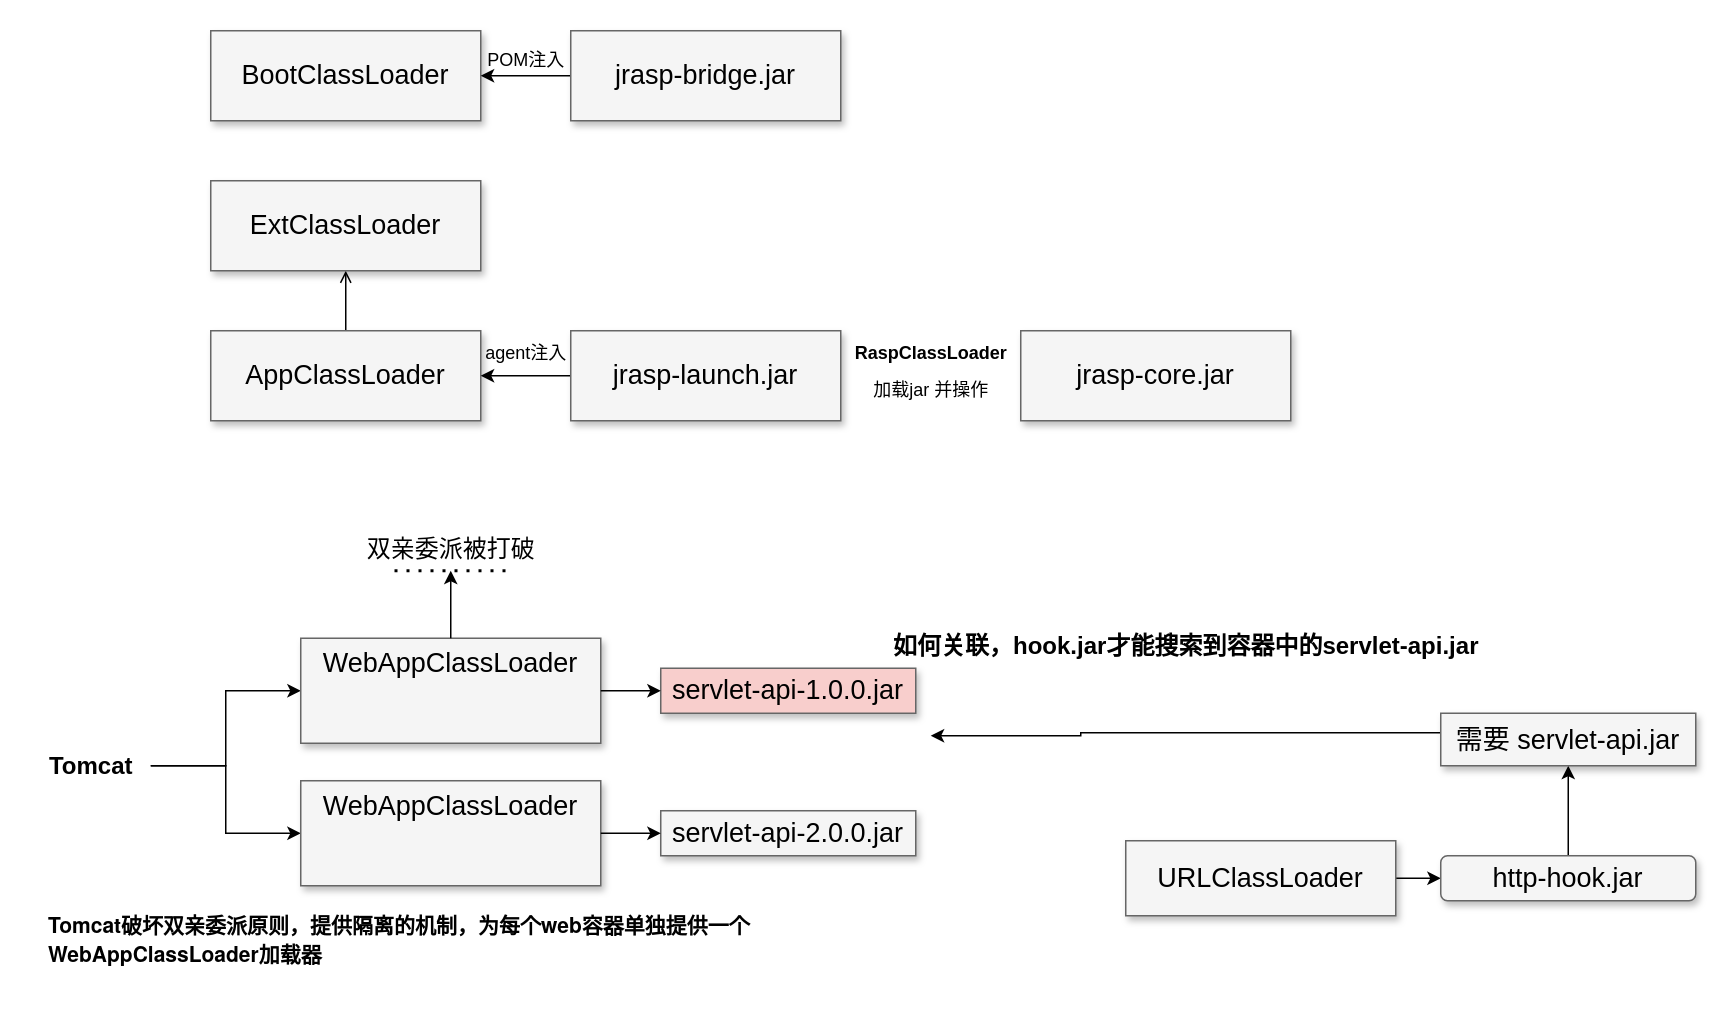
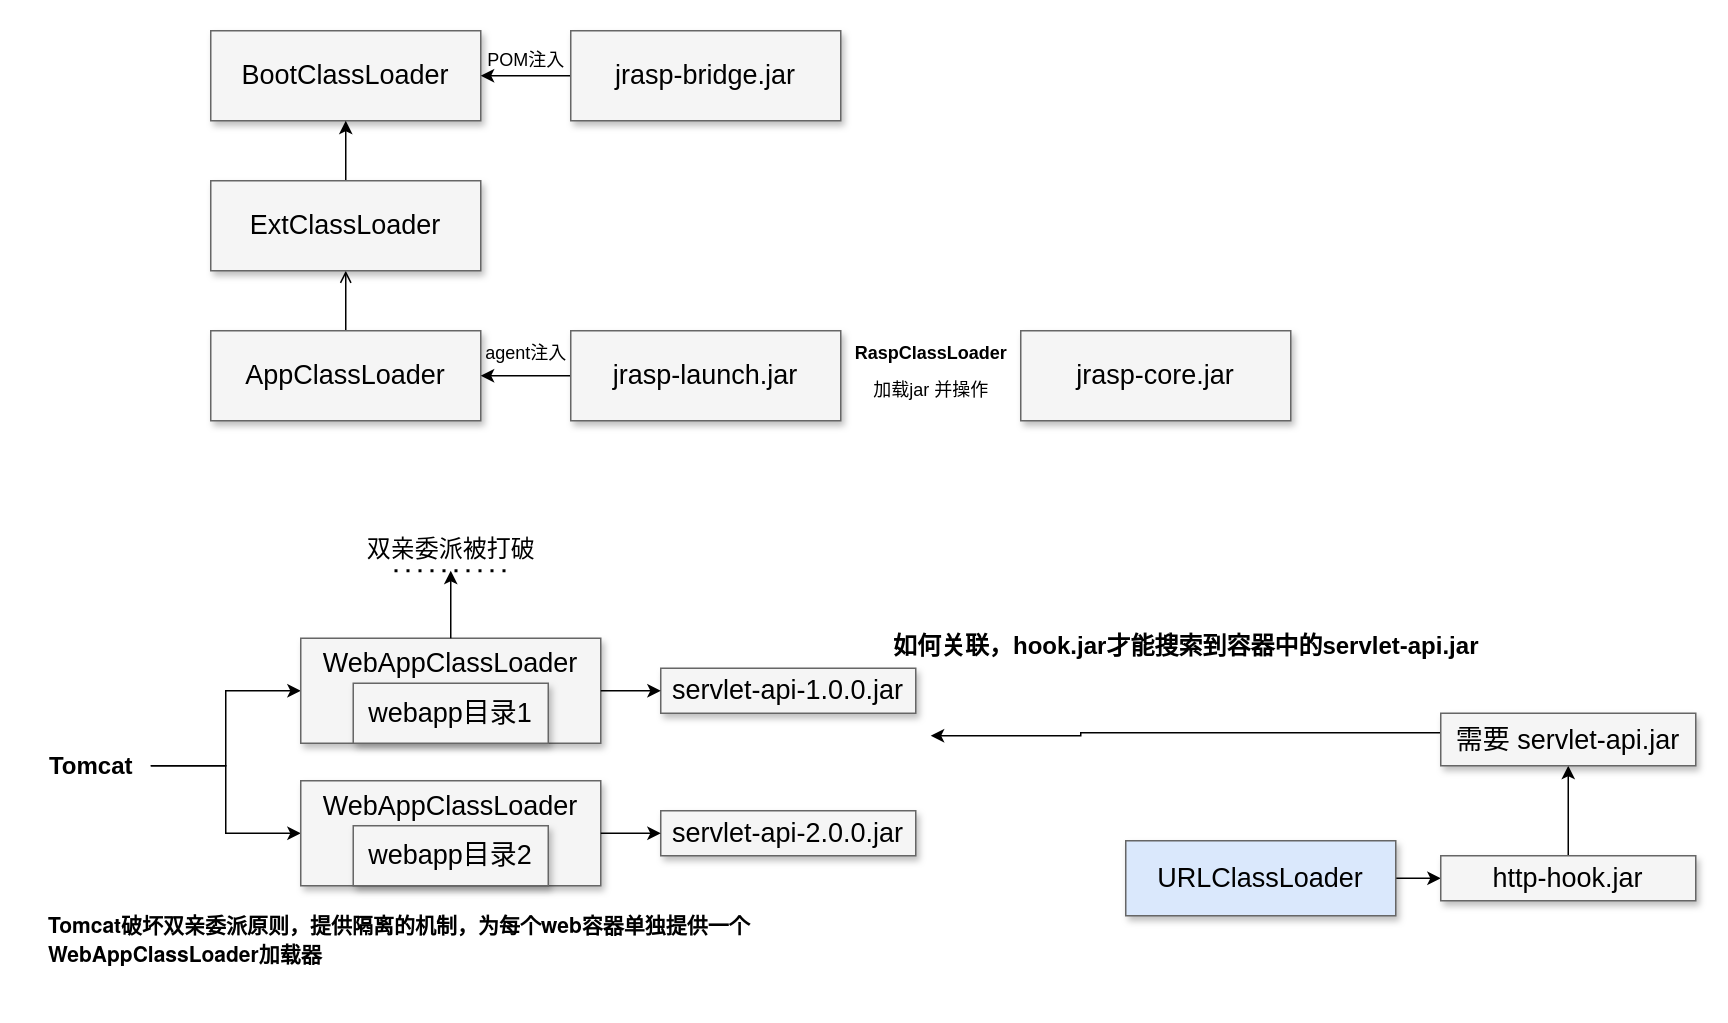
edge "ExtClassLoader" -> "BootClassLoader": added
node "servlet-api-1.0.0.jar": fillcolor #f8cecc -> #f5f5f5
node "webapp目录1": added
node "webapp目录2": added
node "URLClassLoader": fillcolor #f5f5f5 -> #dae8fc
node "http-hook.jar": shape rounded rectangle -> rectangle
